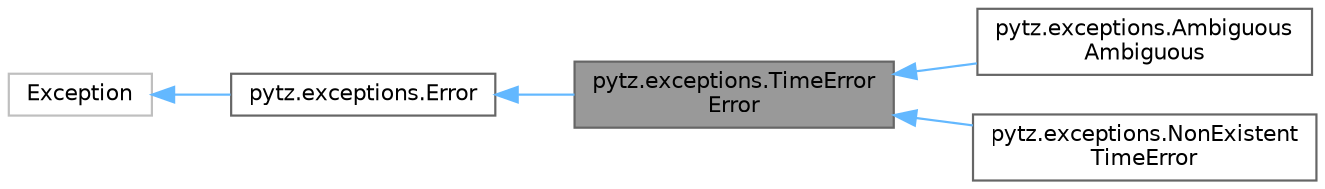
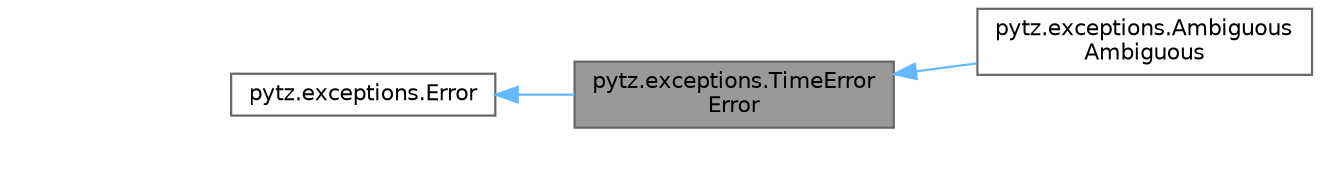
node "Exception": removed
node "pytz.exceptions.NonExistent TimeError": removed
